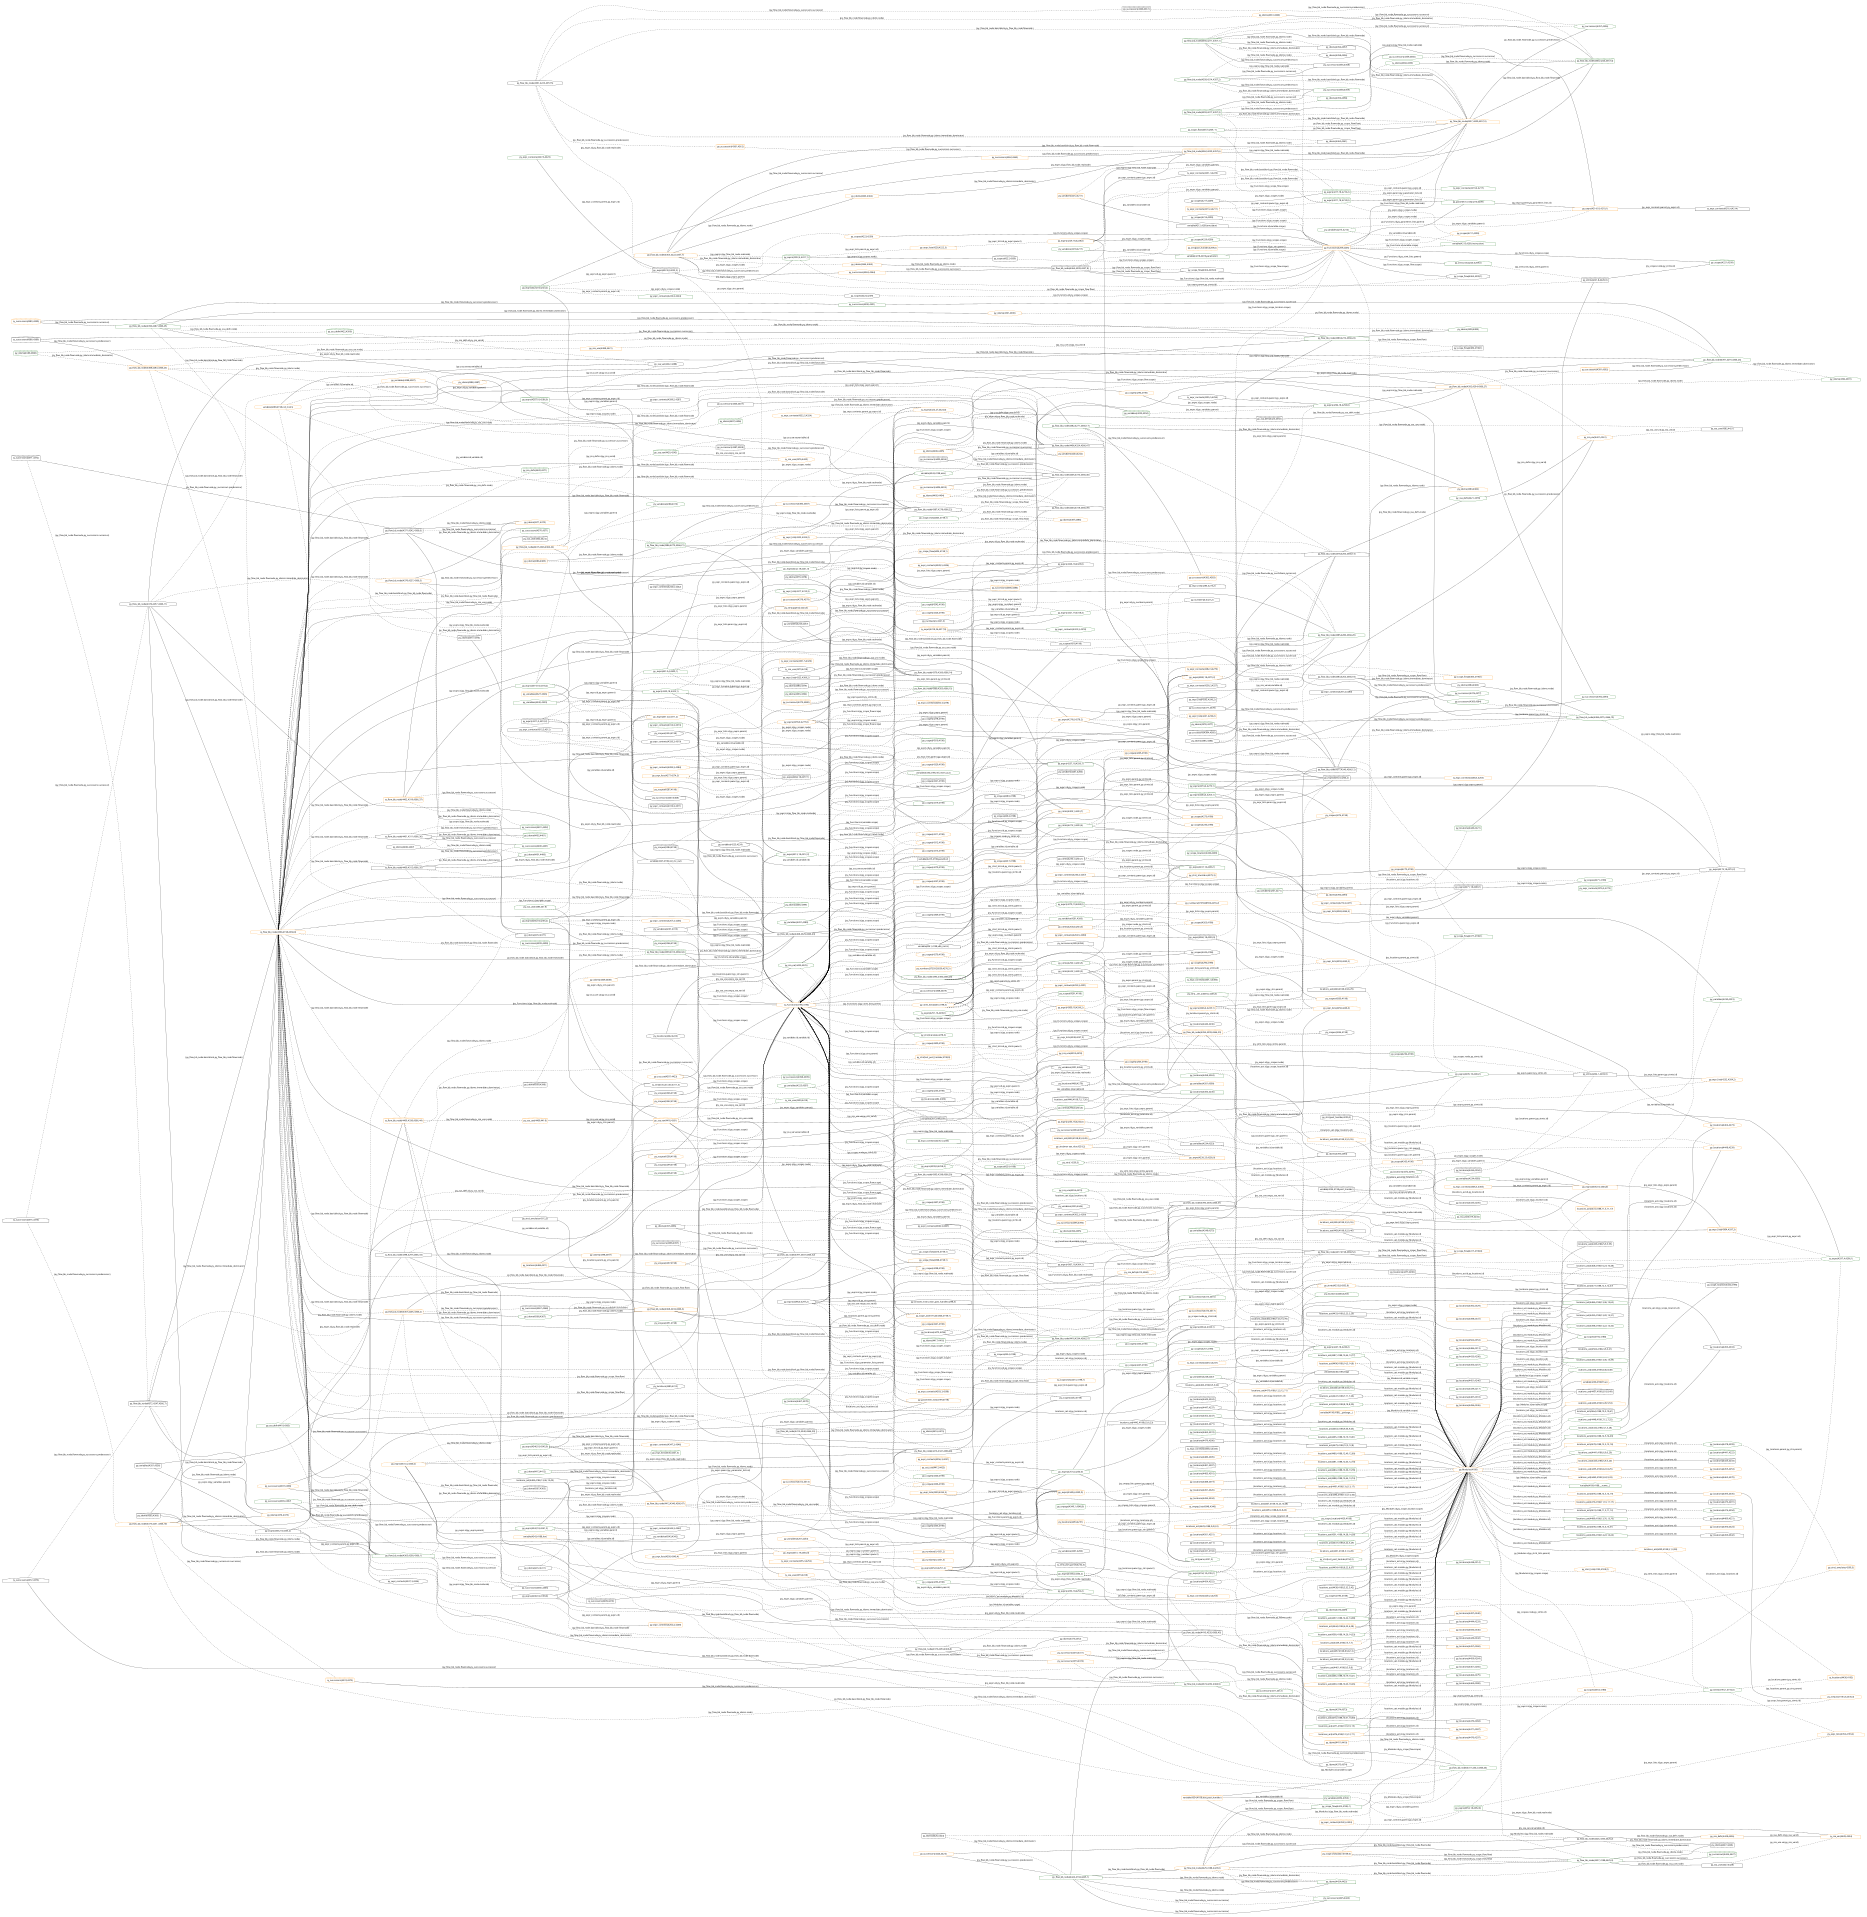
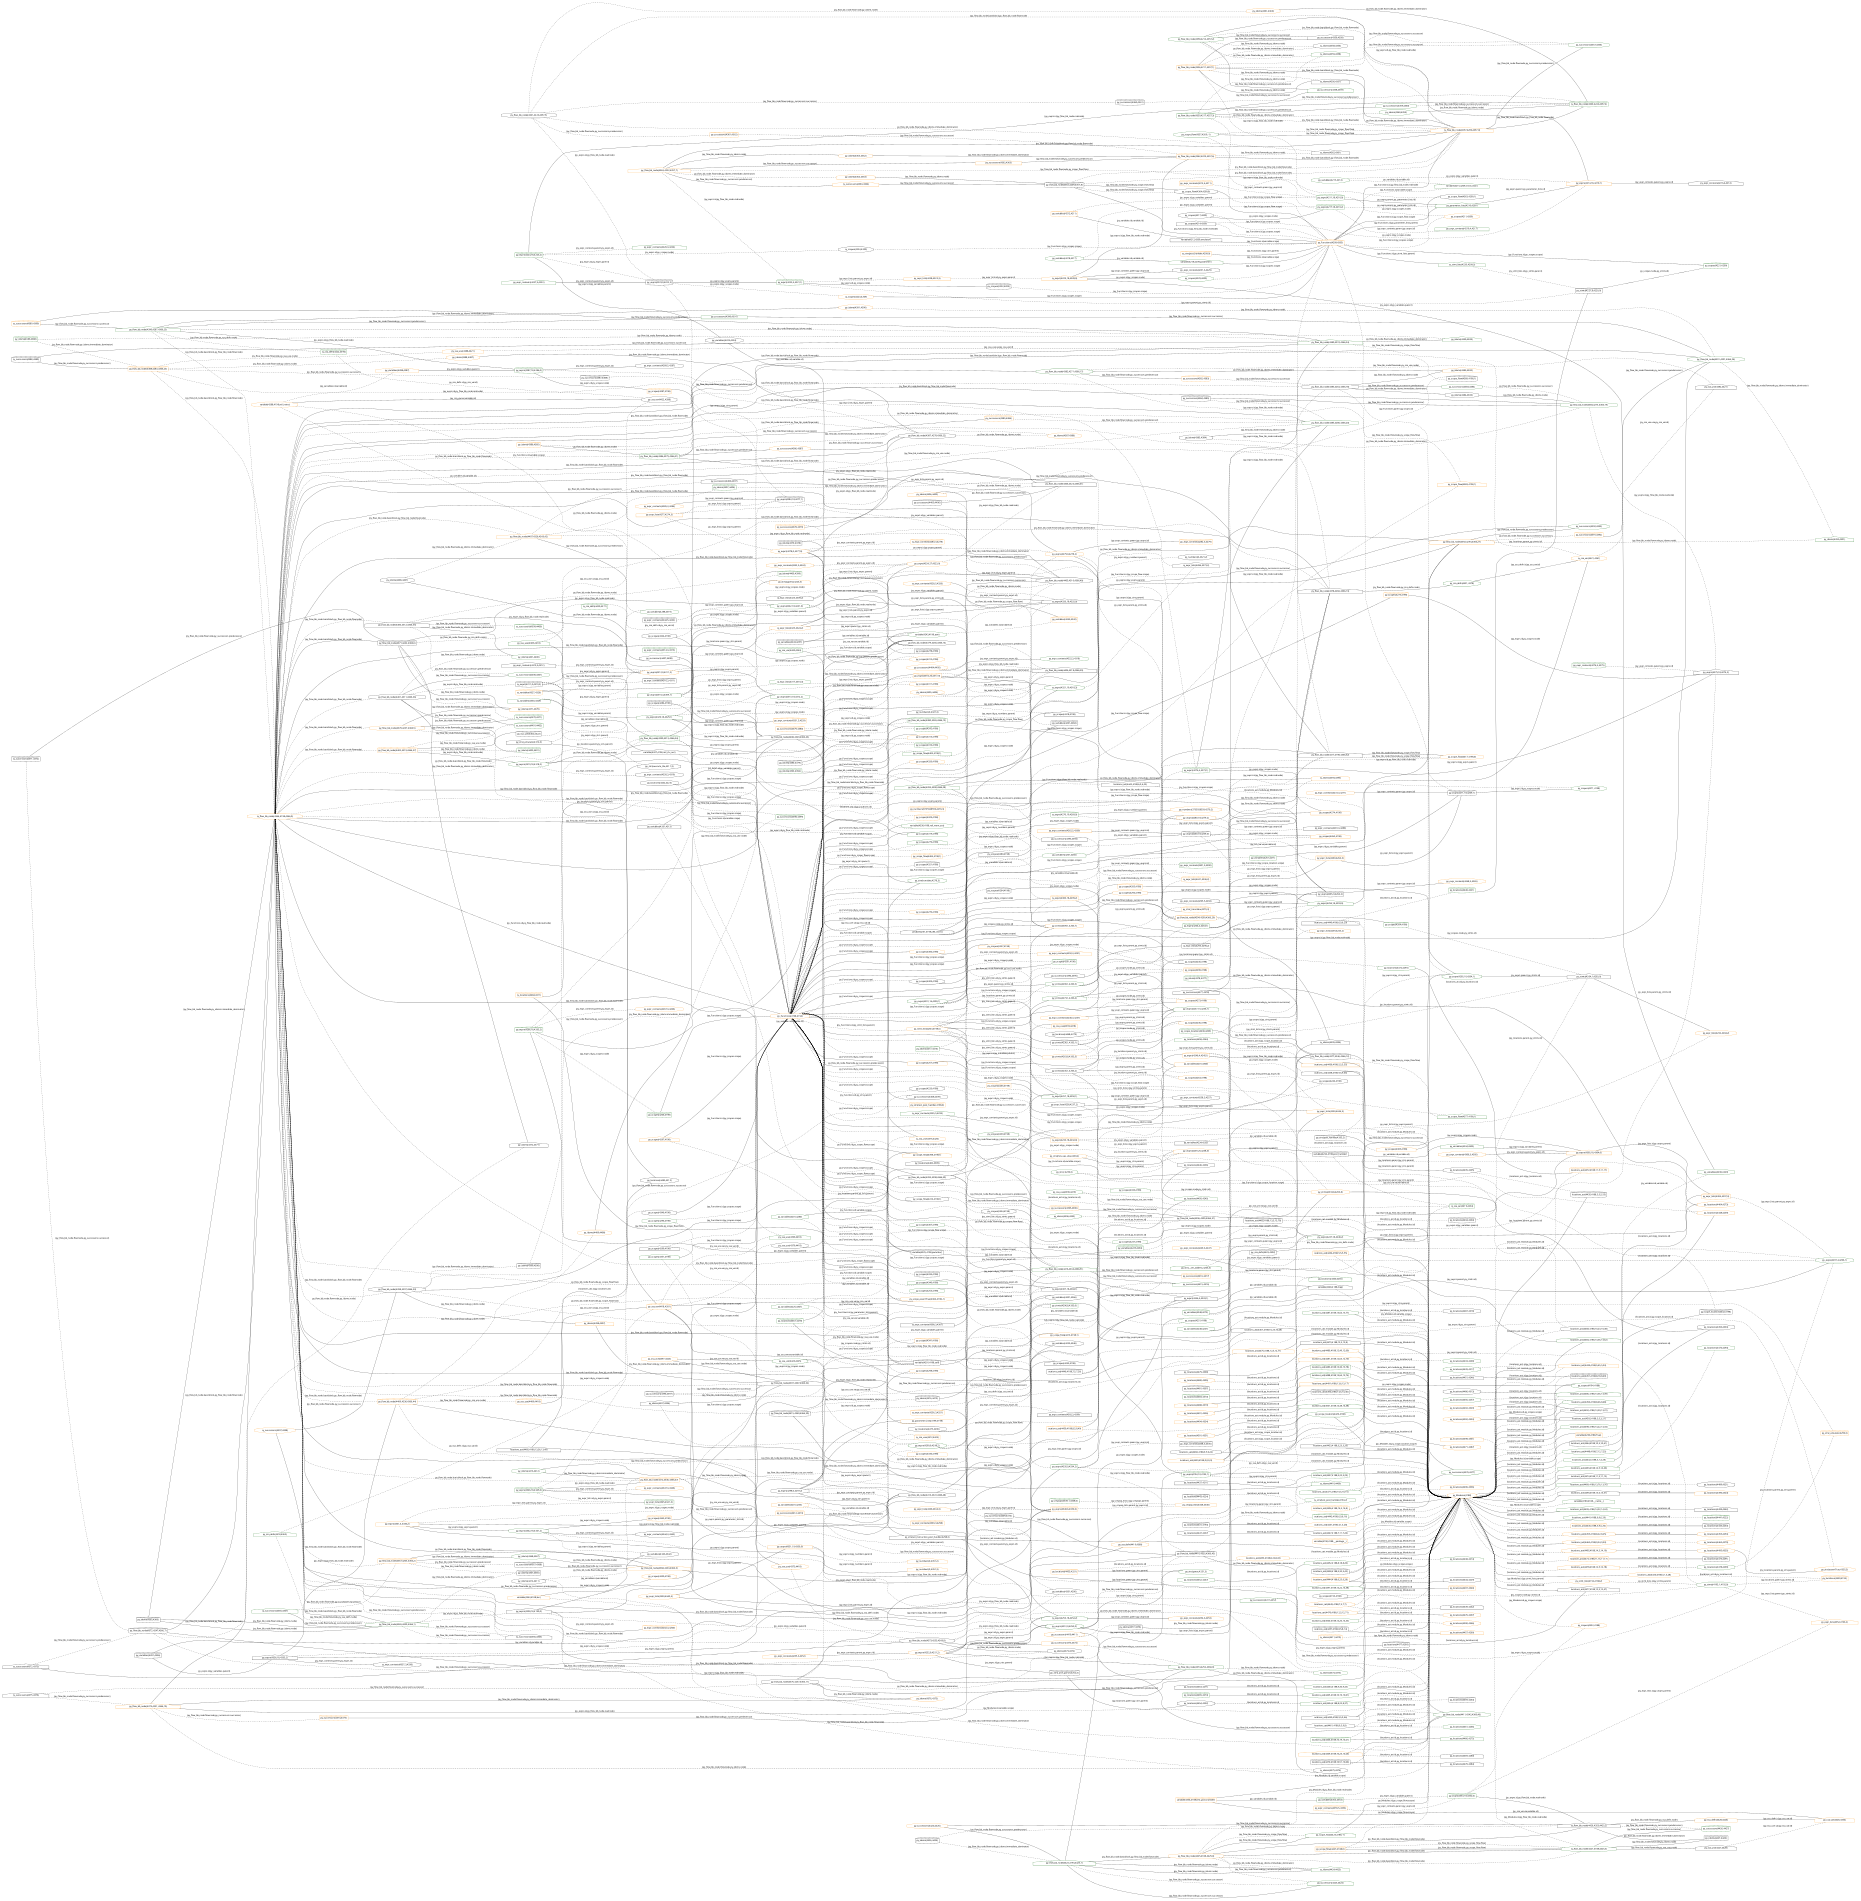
node "py_flow_bb_node(4356,4211,4357,1)": color darkgreen -> darkorange
edge "py_flow_bb_node(4376,4257,4366,11)" -- "py_flow_bb_node(4366,4198,4366,0)": removed, label "(py_flow_bb_node.basicblock,py_flow_bb_node.flownode)"
